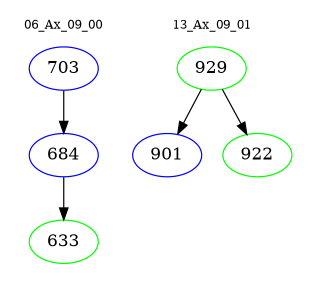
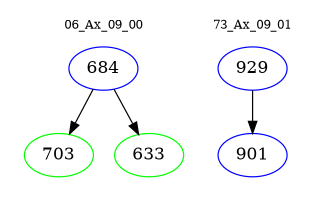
cluster "13_Ax_09_01": label "13_Ax_09_01" -> "73_Ax_09_01"
node "703": color blue -> green
node "929": color green -> blue
edge "703" -> "684": reversed
node "922": removed
